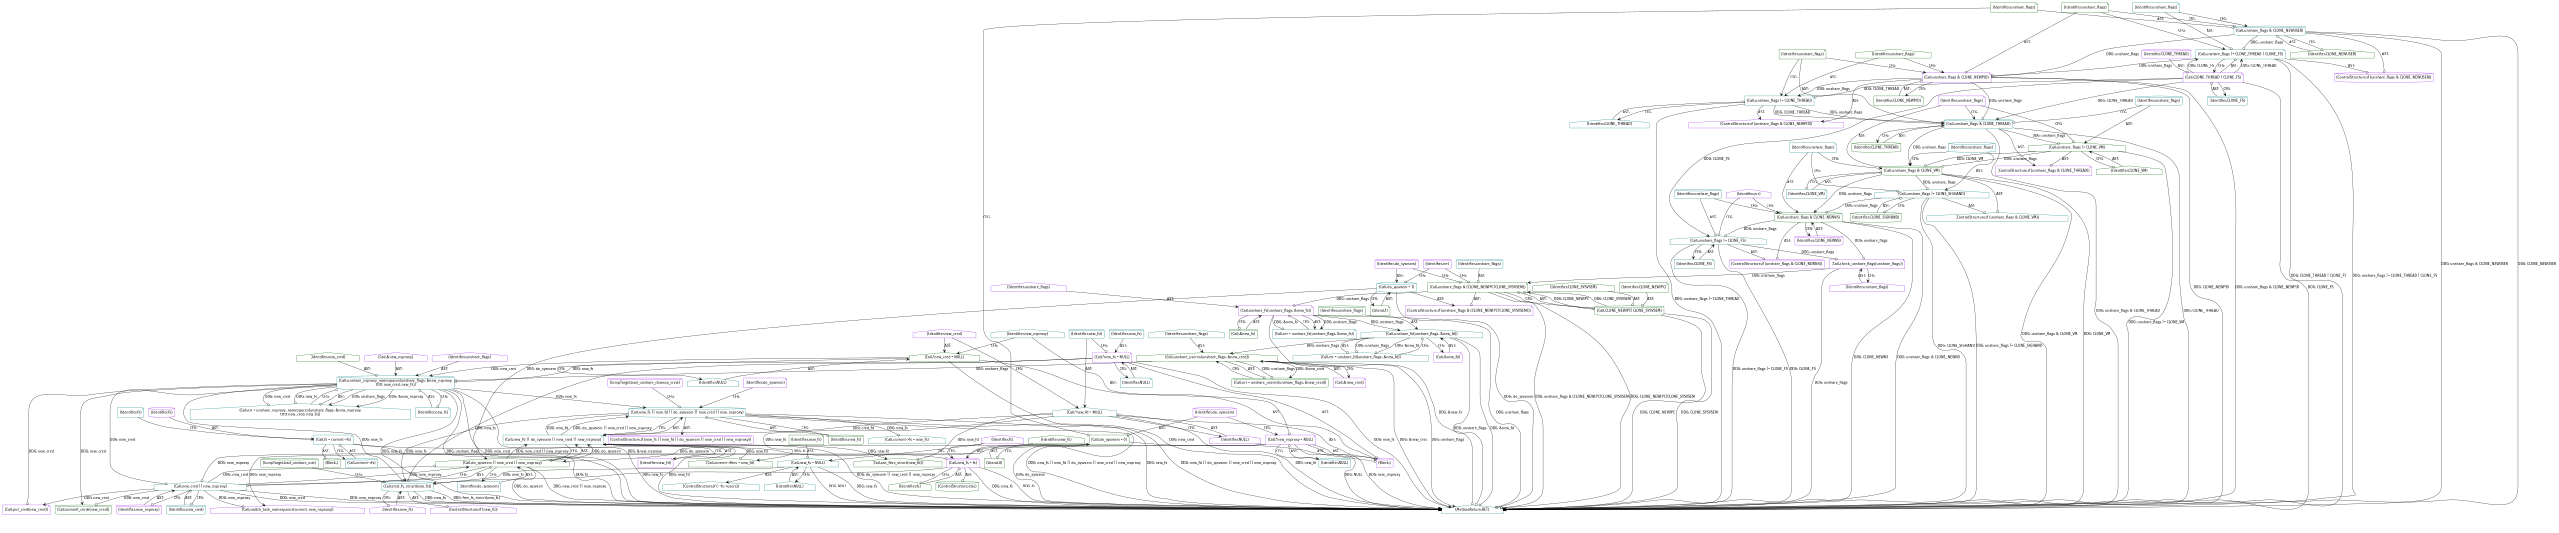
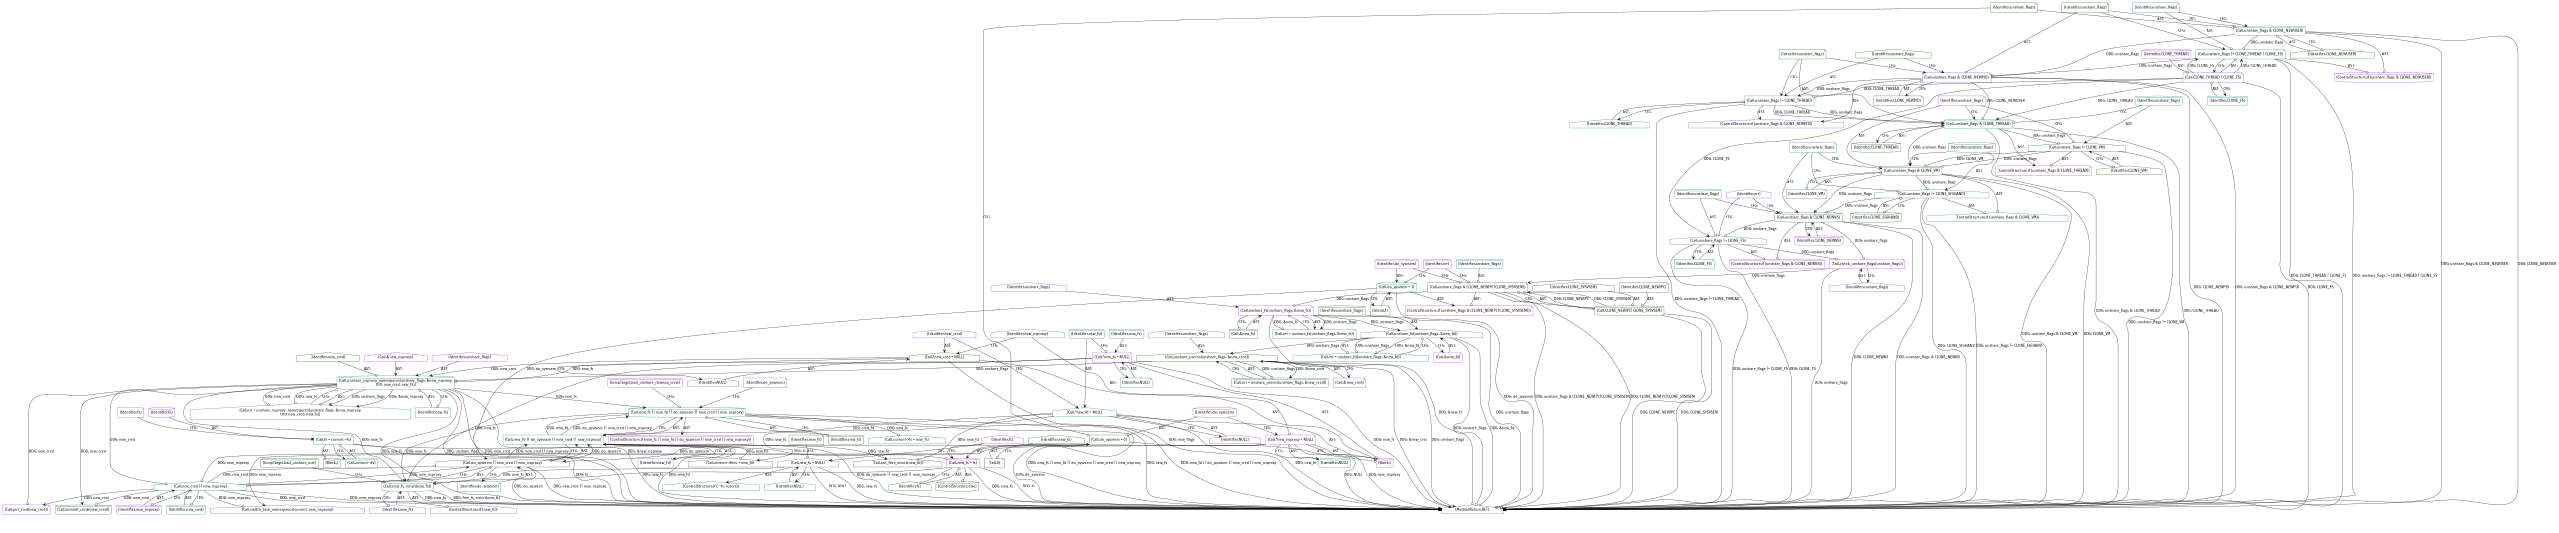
edge "(Call,unshare_flags & CLONE_NEWPID)" -> "(Call,unshare_flags & CLONE_THREAD)": label "DDG: unshare_flags" -> "DDG: CLONE_NEWUSER"
edge "(Call,*new_cred = NULL)" -> "(MethodReturn,RET)": label "DDG: new_cred" -> "DDG: new_flags"
node "(Literal,0)": label "(Literal,0)" -> "(Call,0)"
